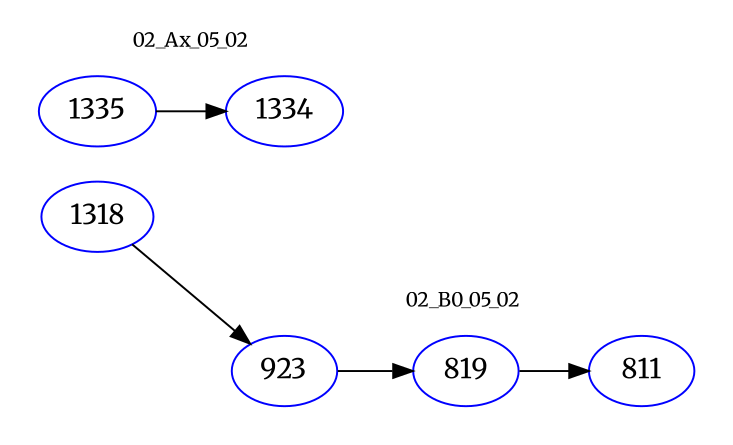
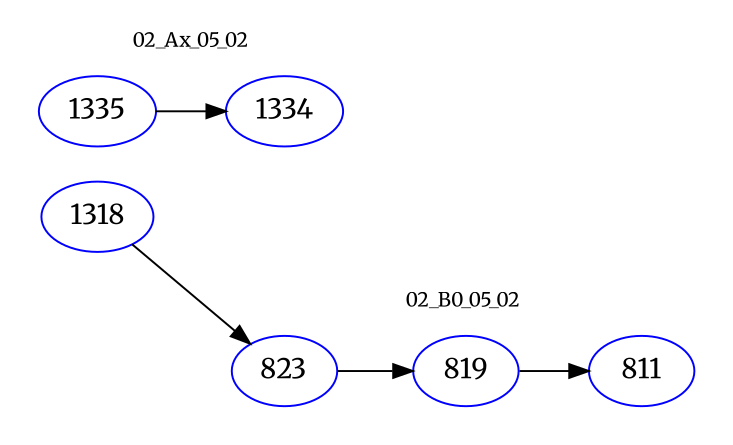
node "923": label "923" -> "823"
